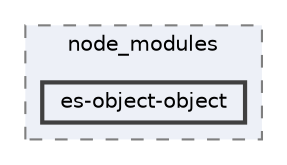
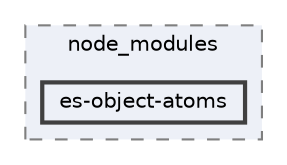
node "es-object-object": label "es-object-object" -> "es-object-atoms"
